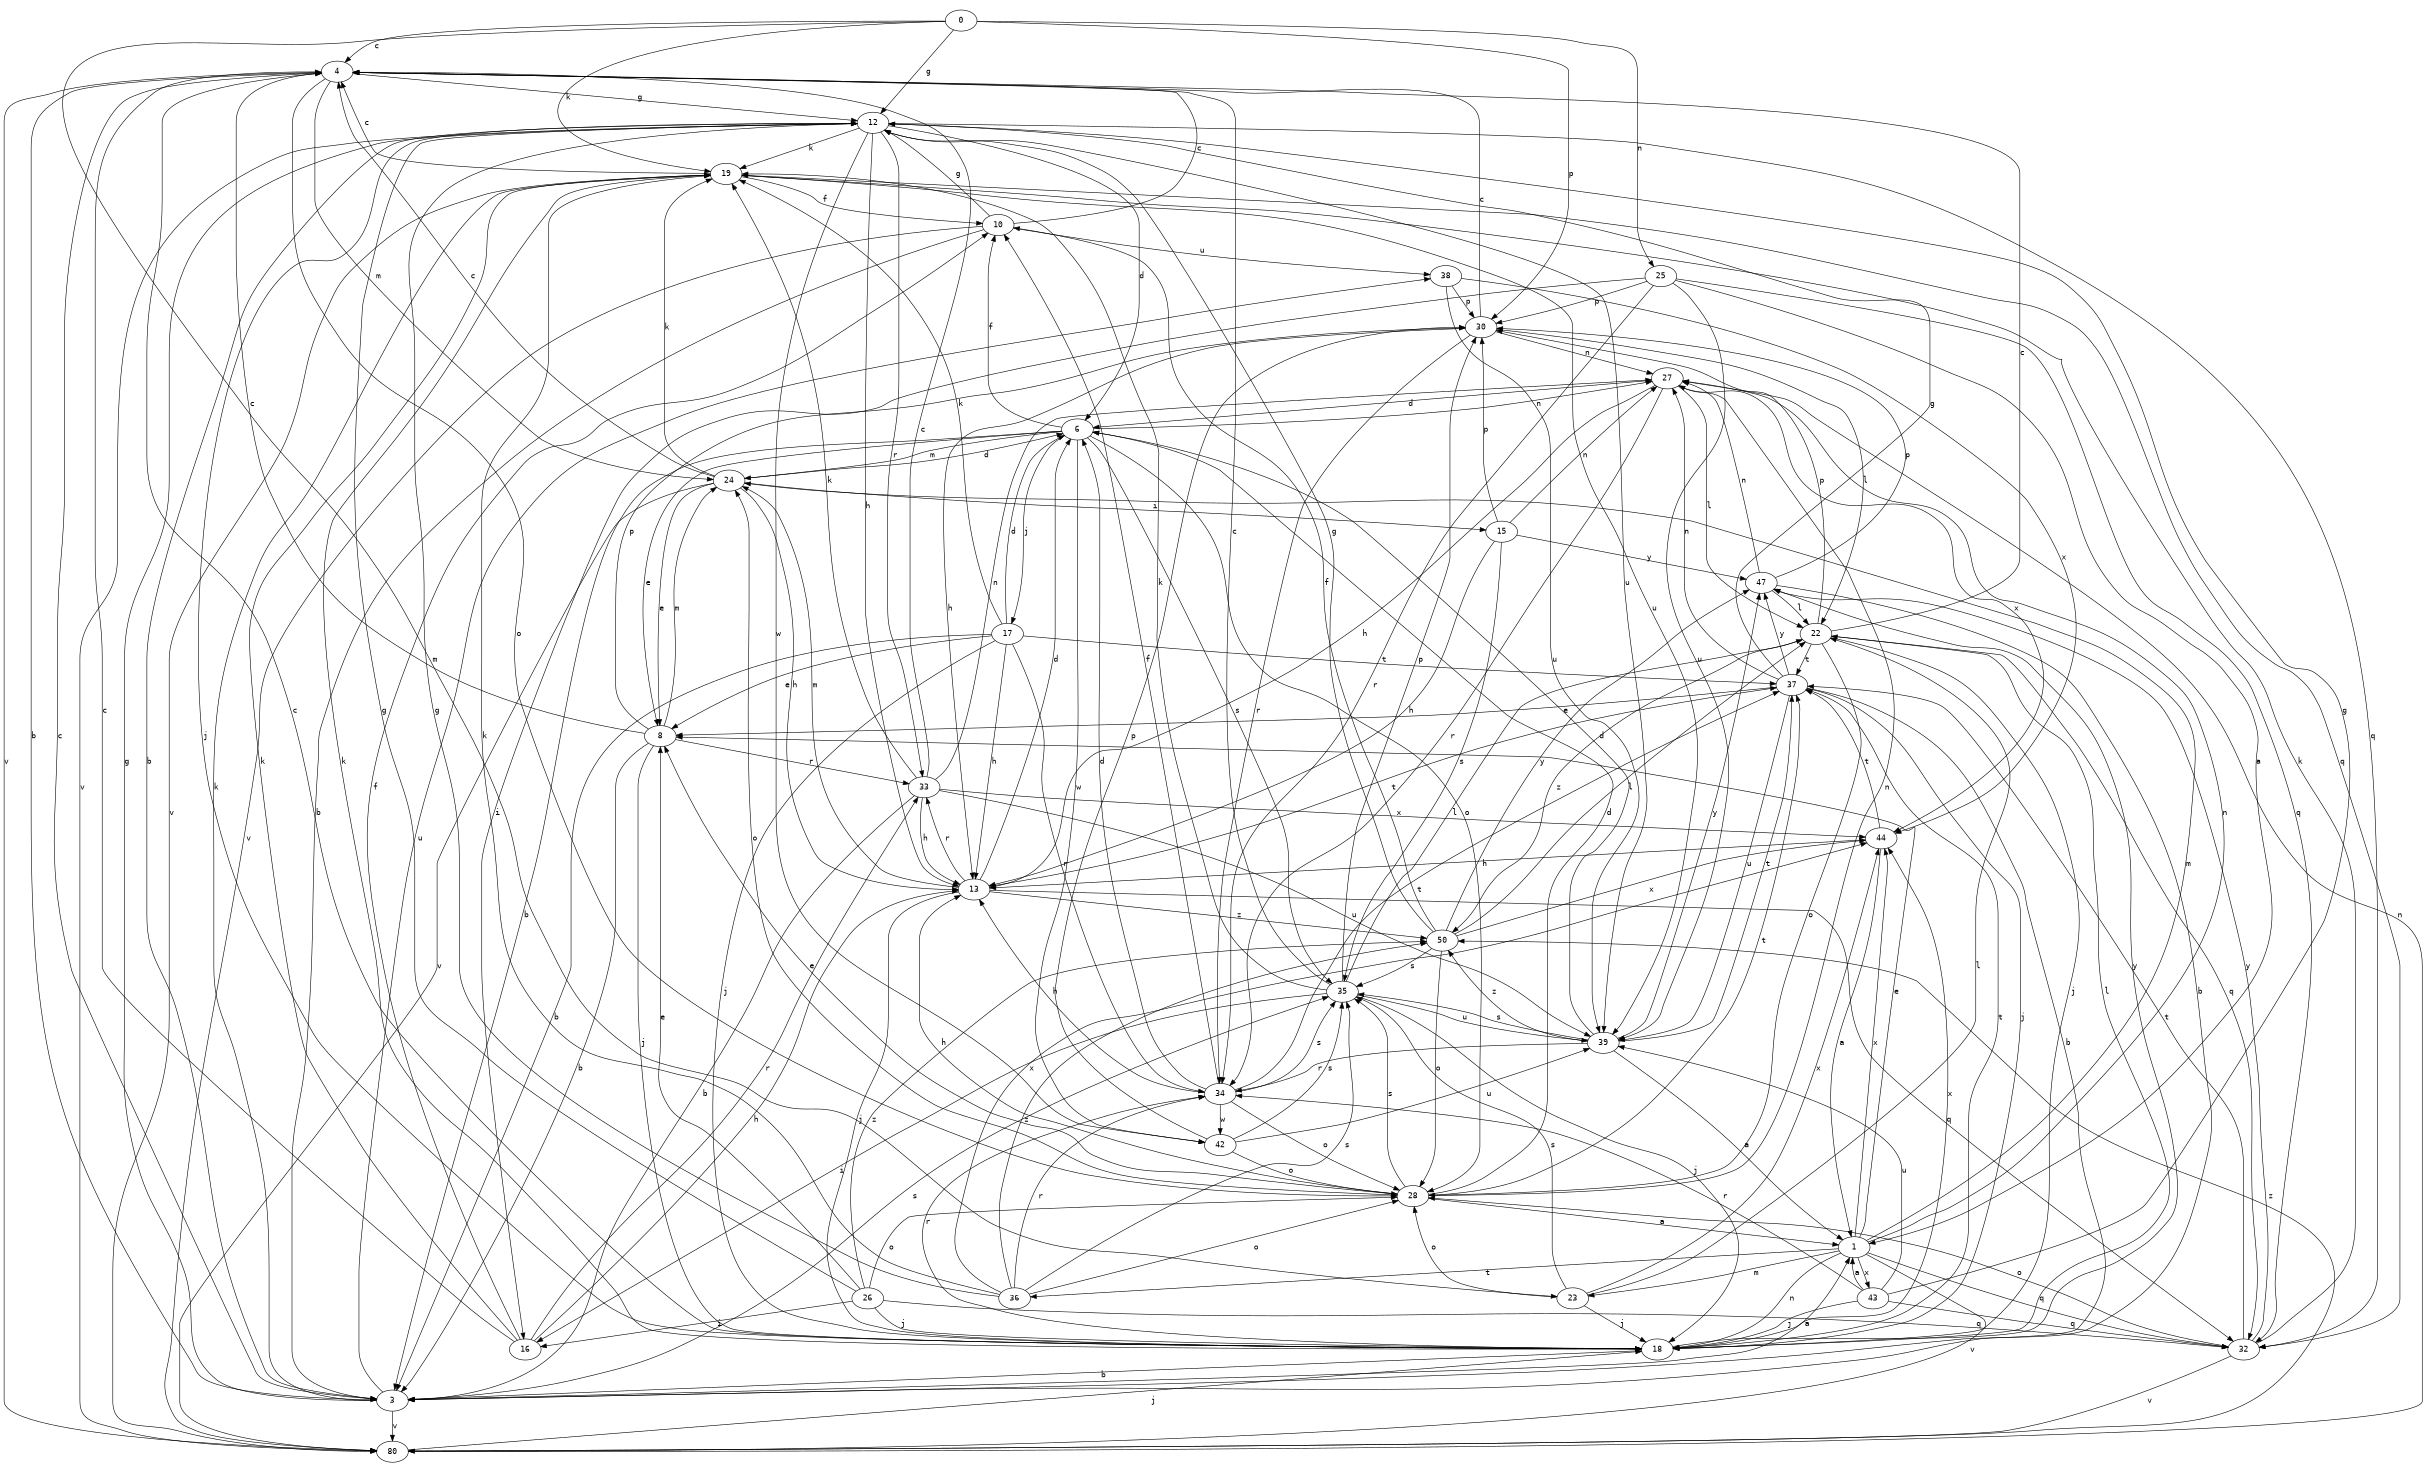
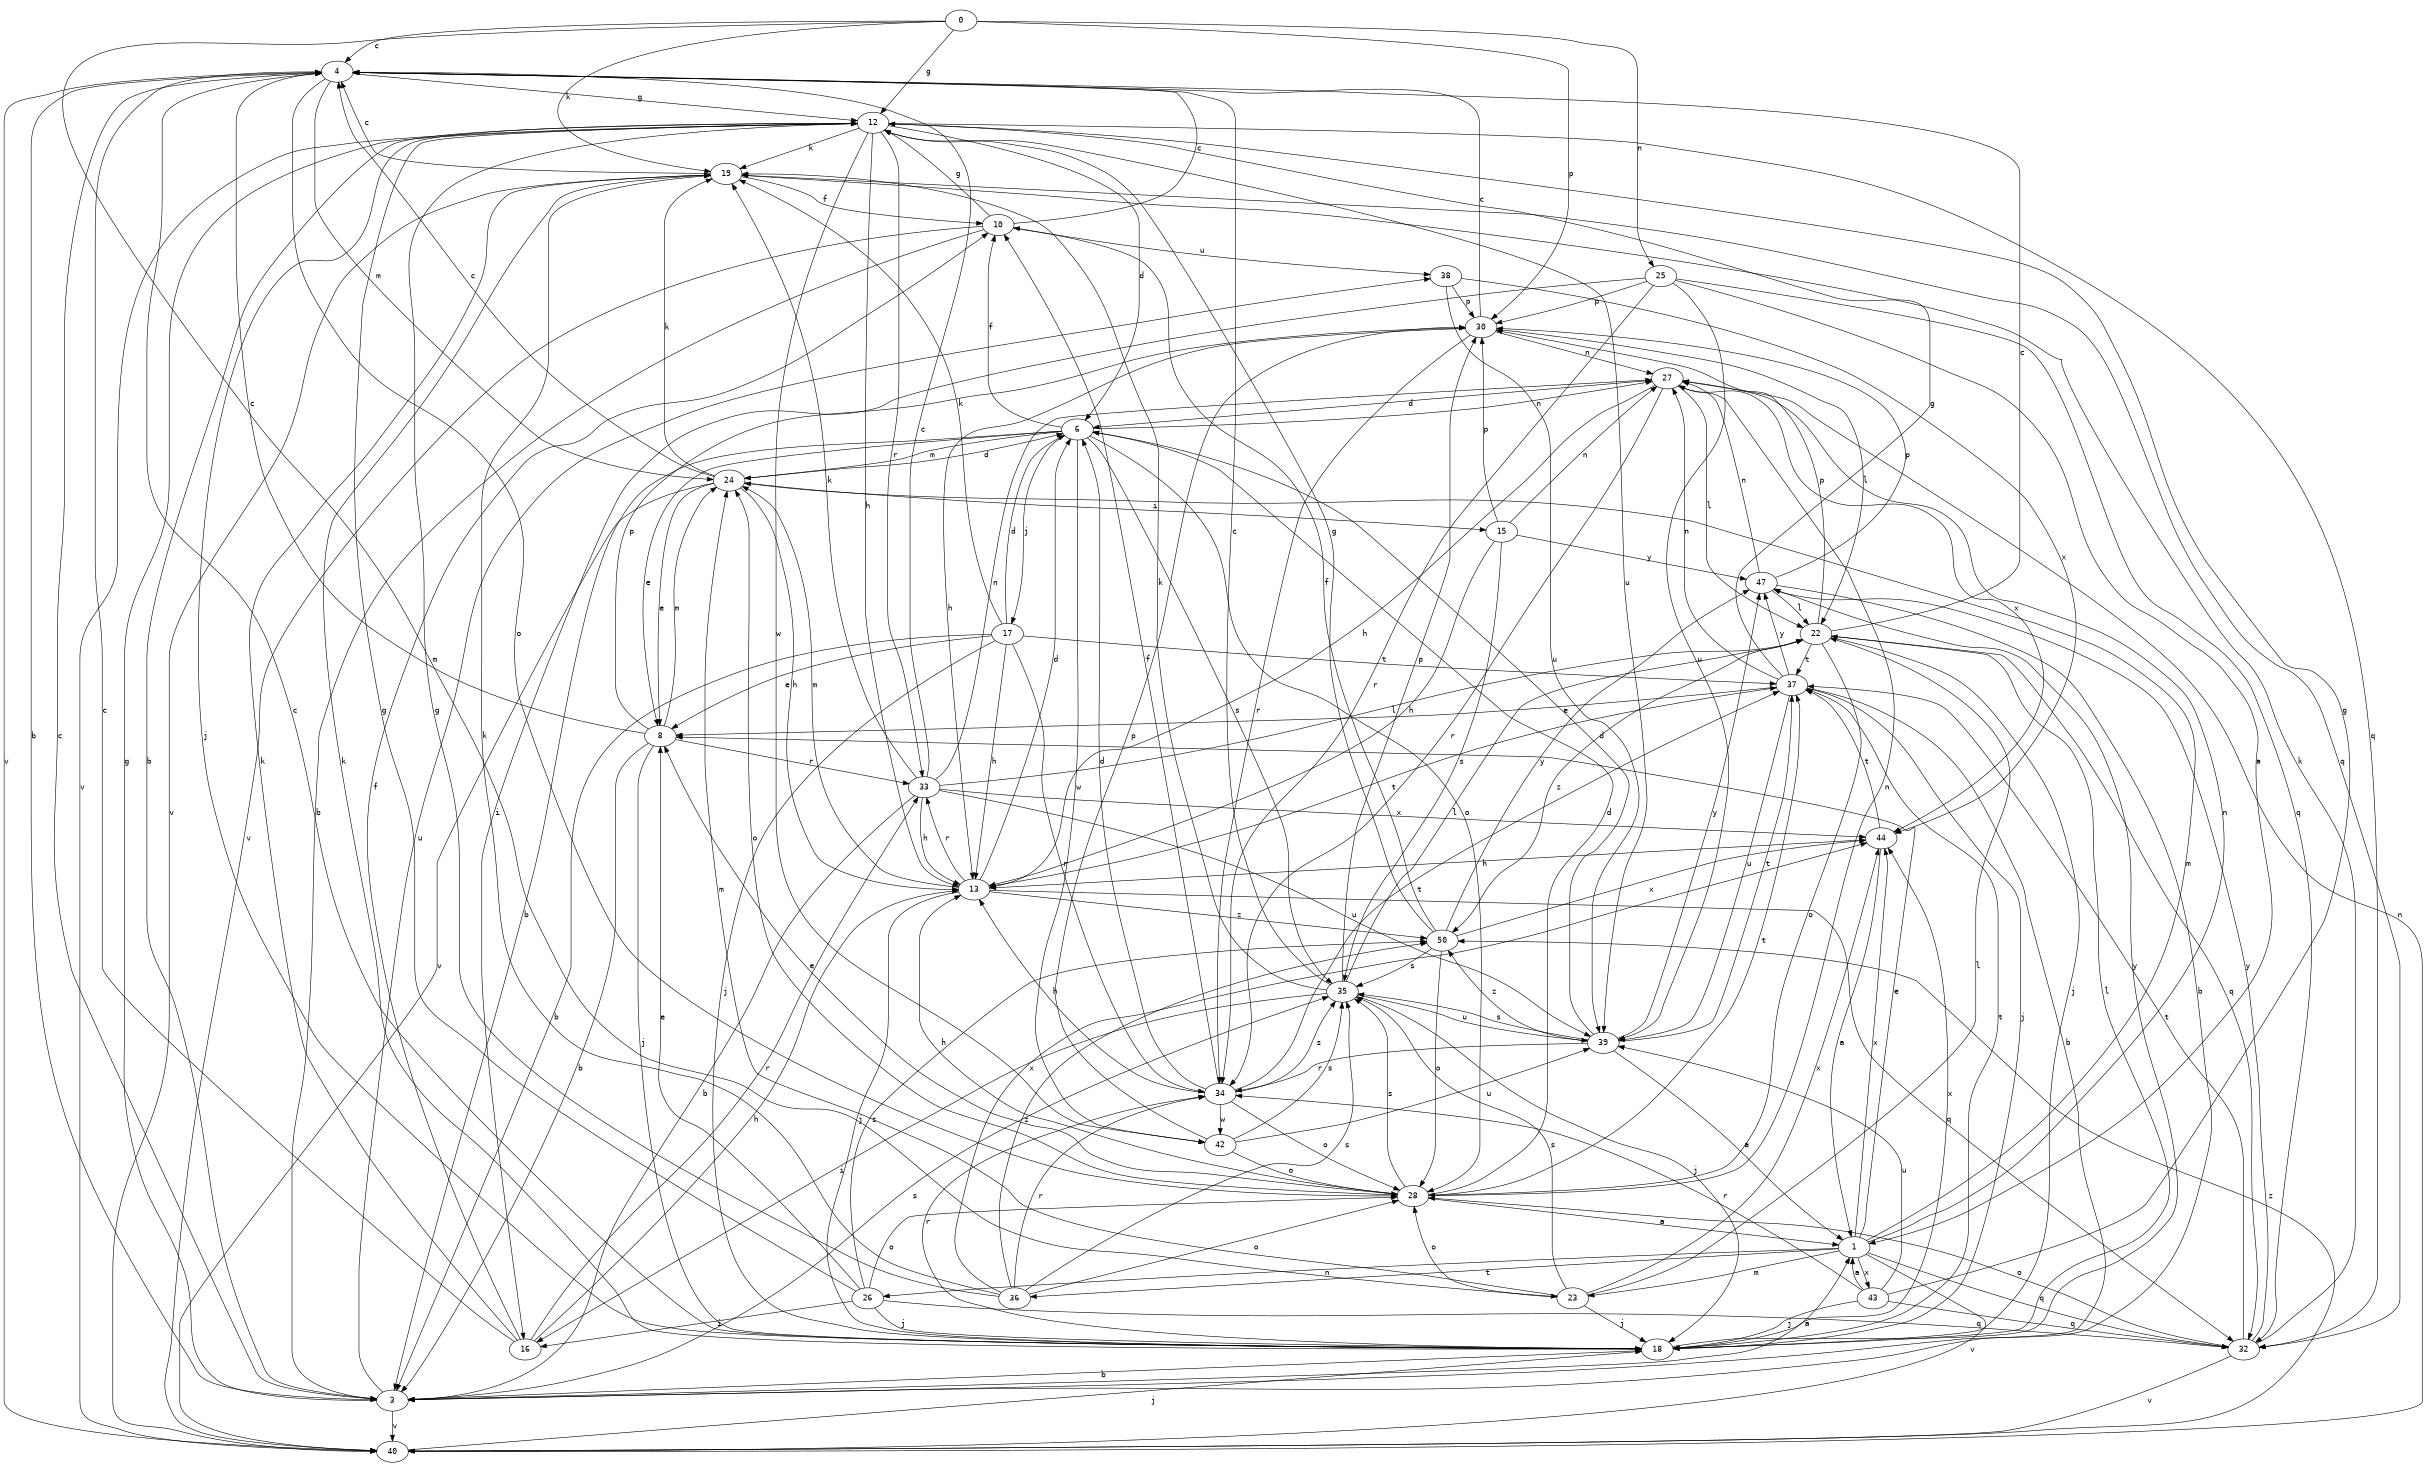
edge "19" -> "39": removed, label "u"
edge "3" -> "19": removed, label "k"
edge "50" -> "22": now "33" -> "22"
edge "23" -> "24": added, label "m"
edge "1" -> "18": now "1" -> "26"
node "80": label "80" -> "40"
